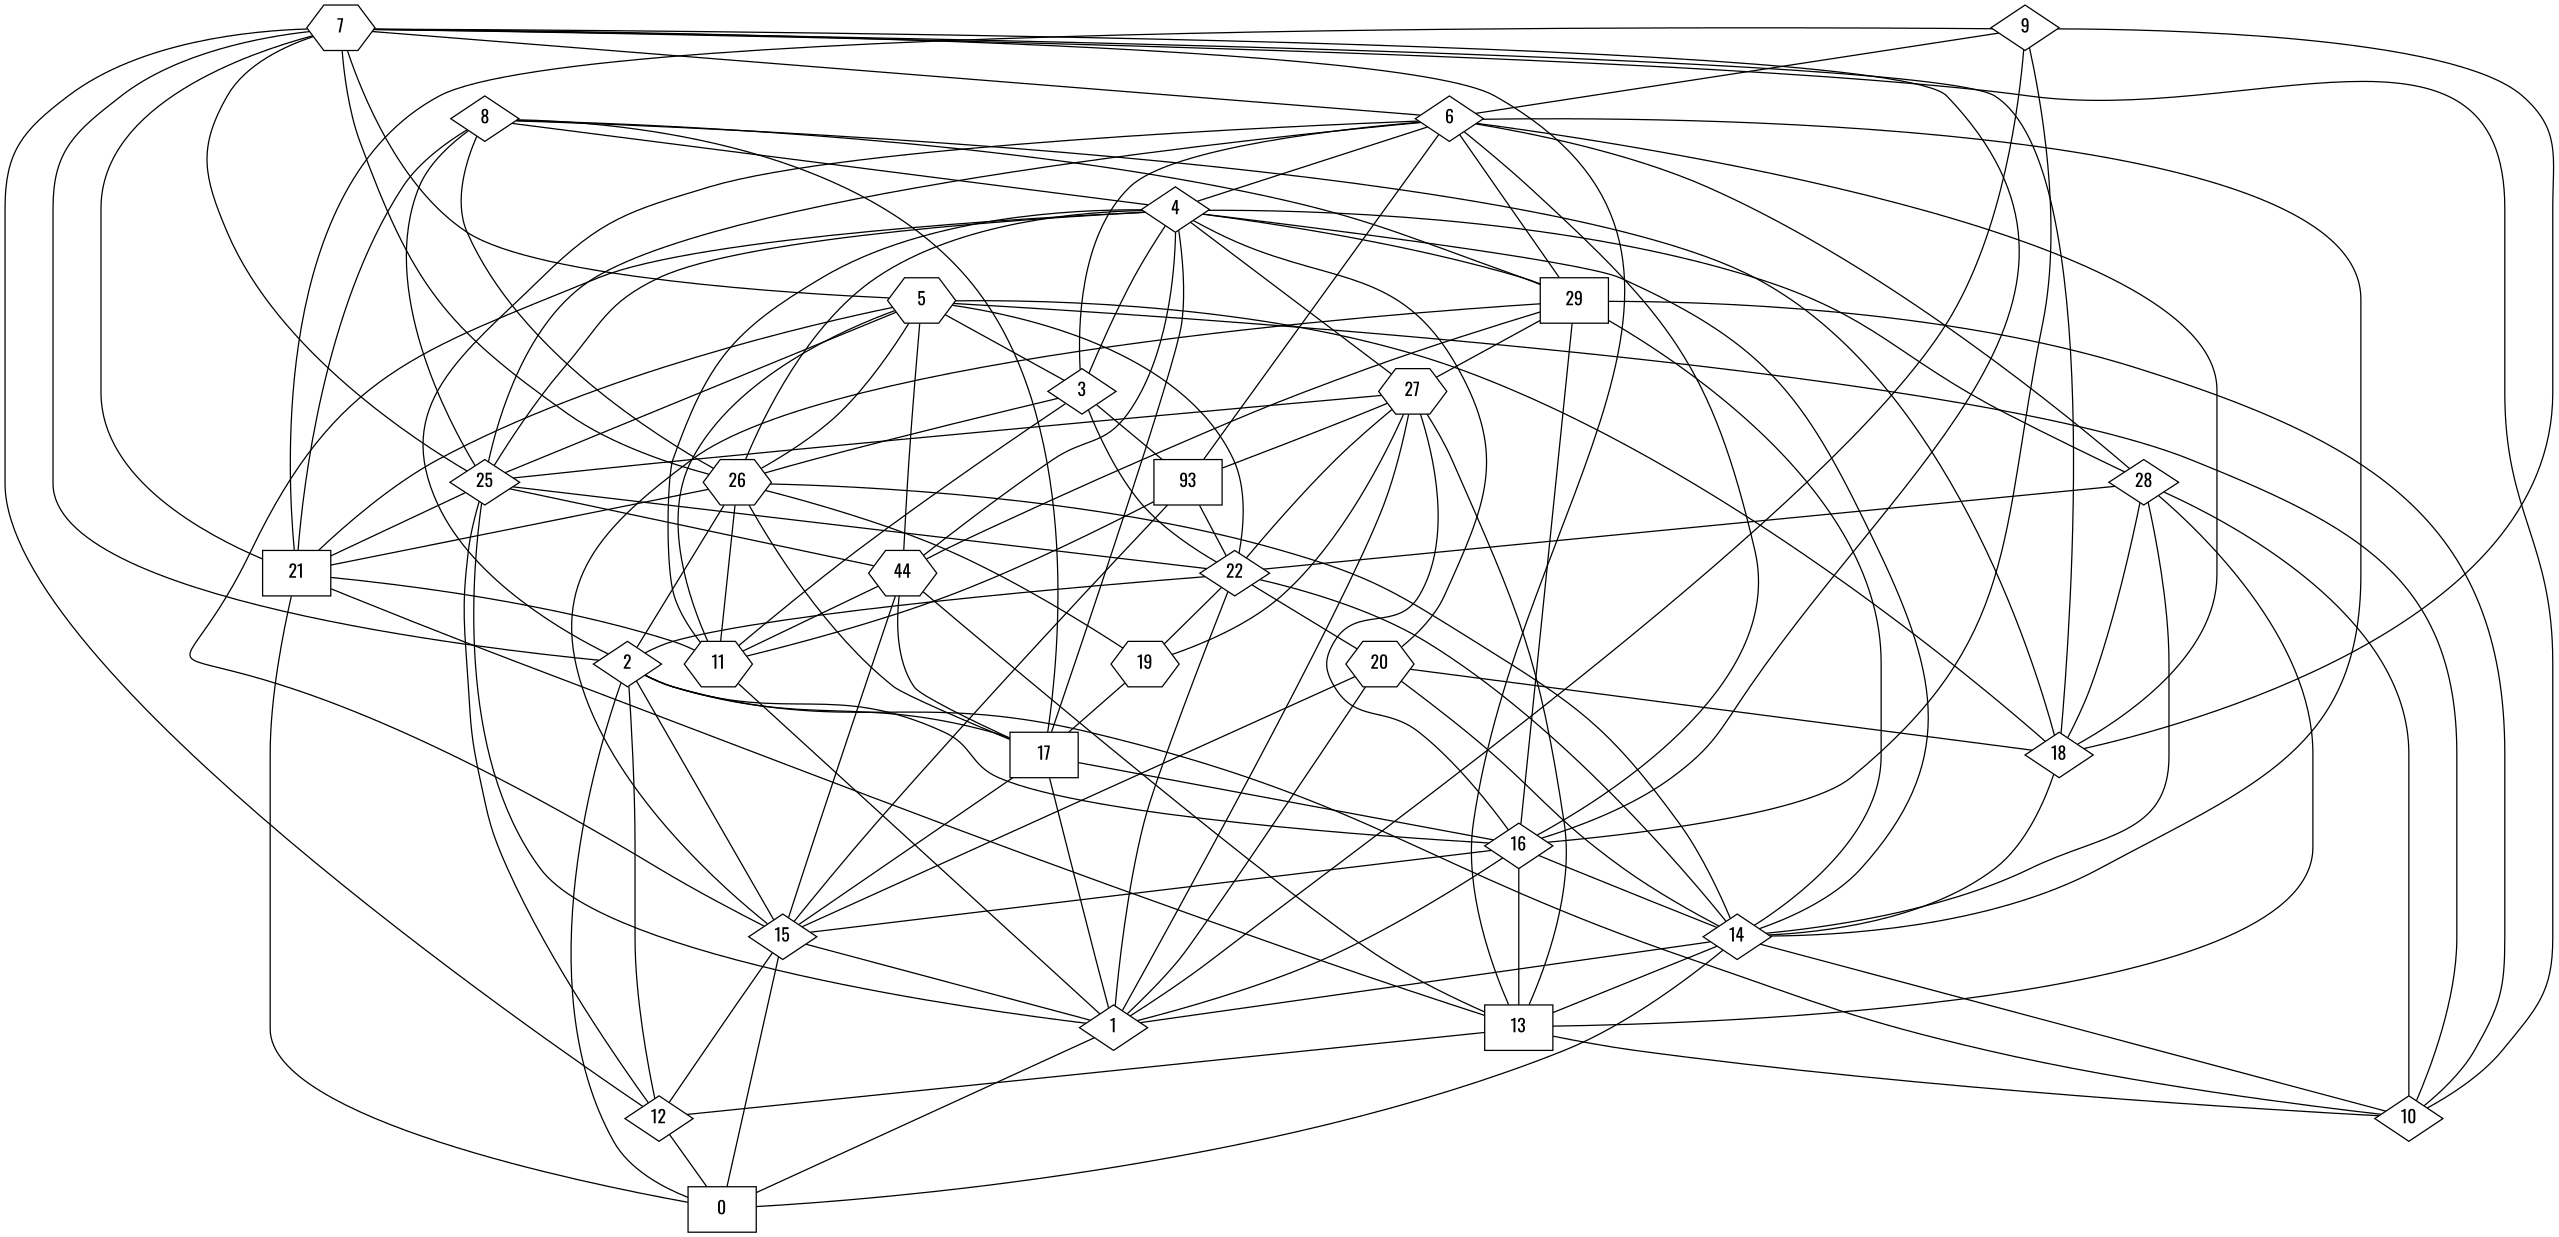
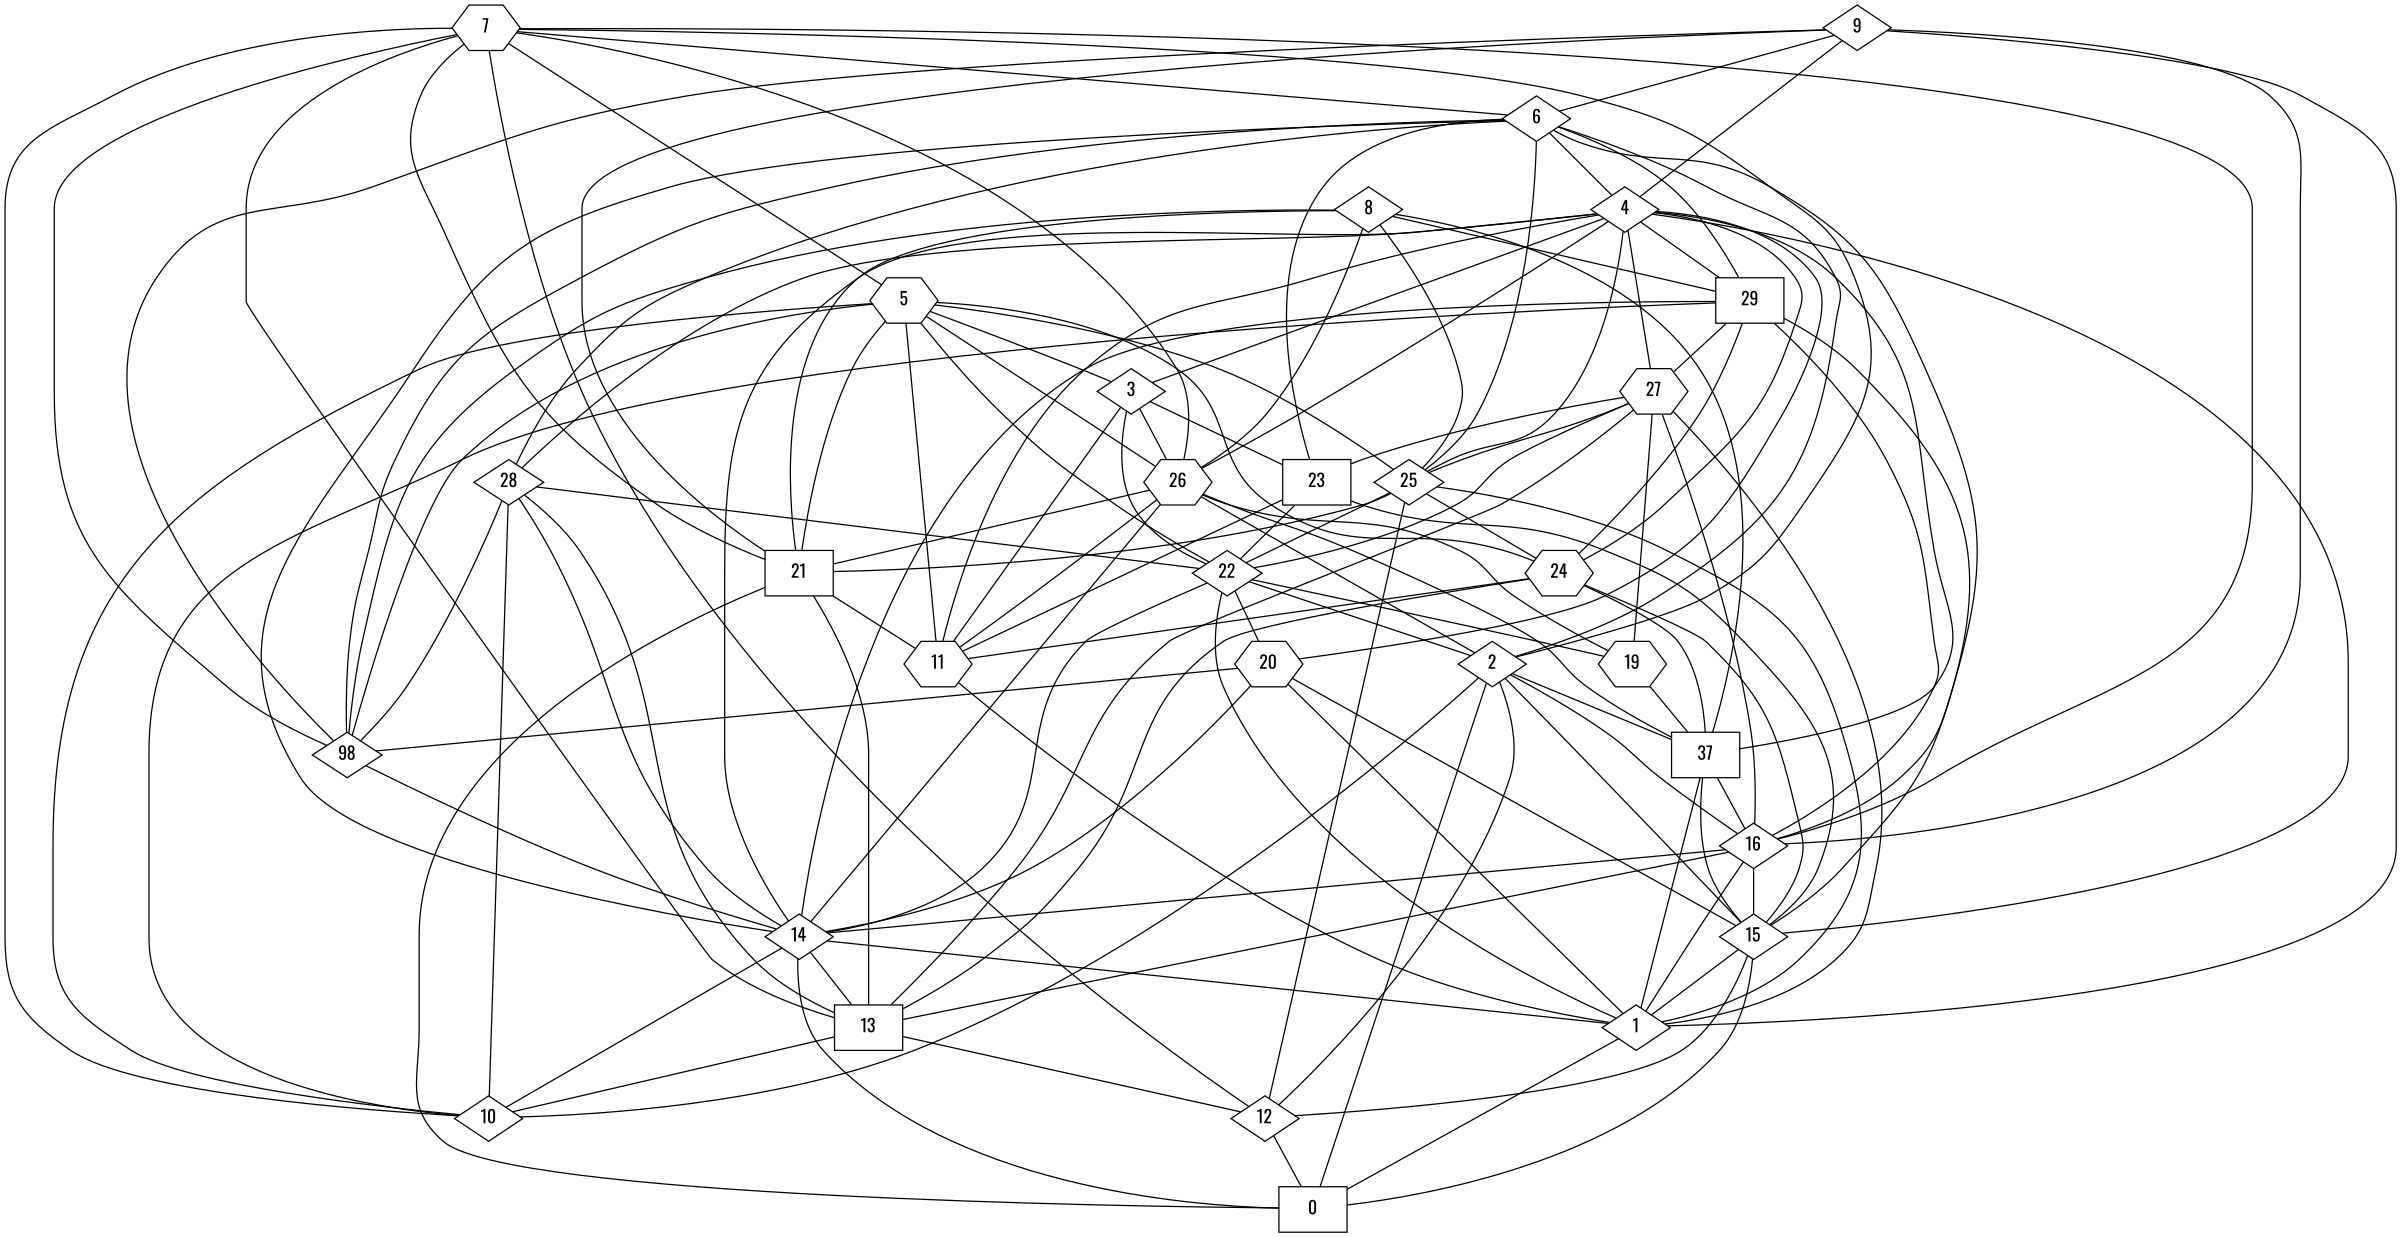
edge "6" -- "3": removed
edge "8" -- "4": now "9" -- "4"
edge "7" -- "25": removed
node "93": label "93" -> "23"
node "44": label "44" -> "24"
node "17": label "17" -> "37"
node "18": label "18" -> "98"
